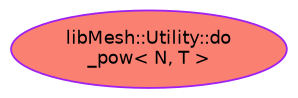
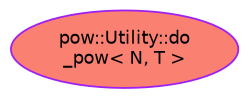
node "libMesh::Utility::do _pow< N, T >": label "libMesh::Utility::do _pow< N, T >" -> "pow::Utility::do _pow< N, T >"
